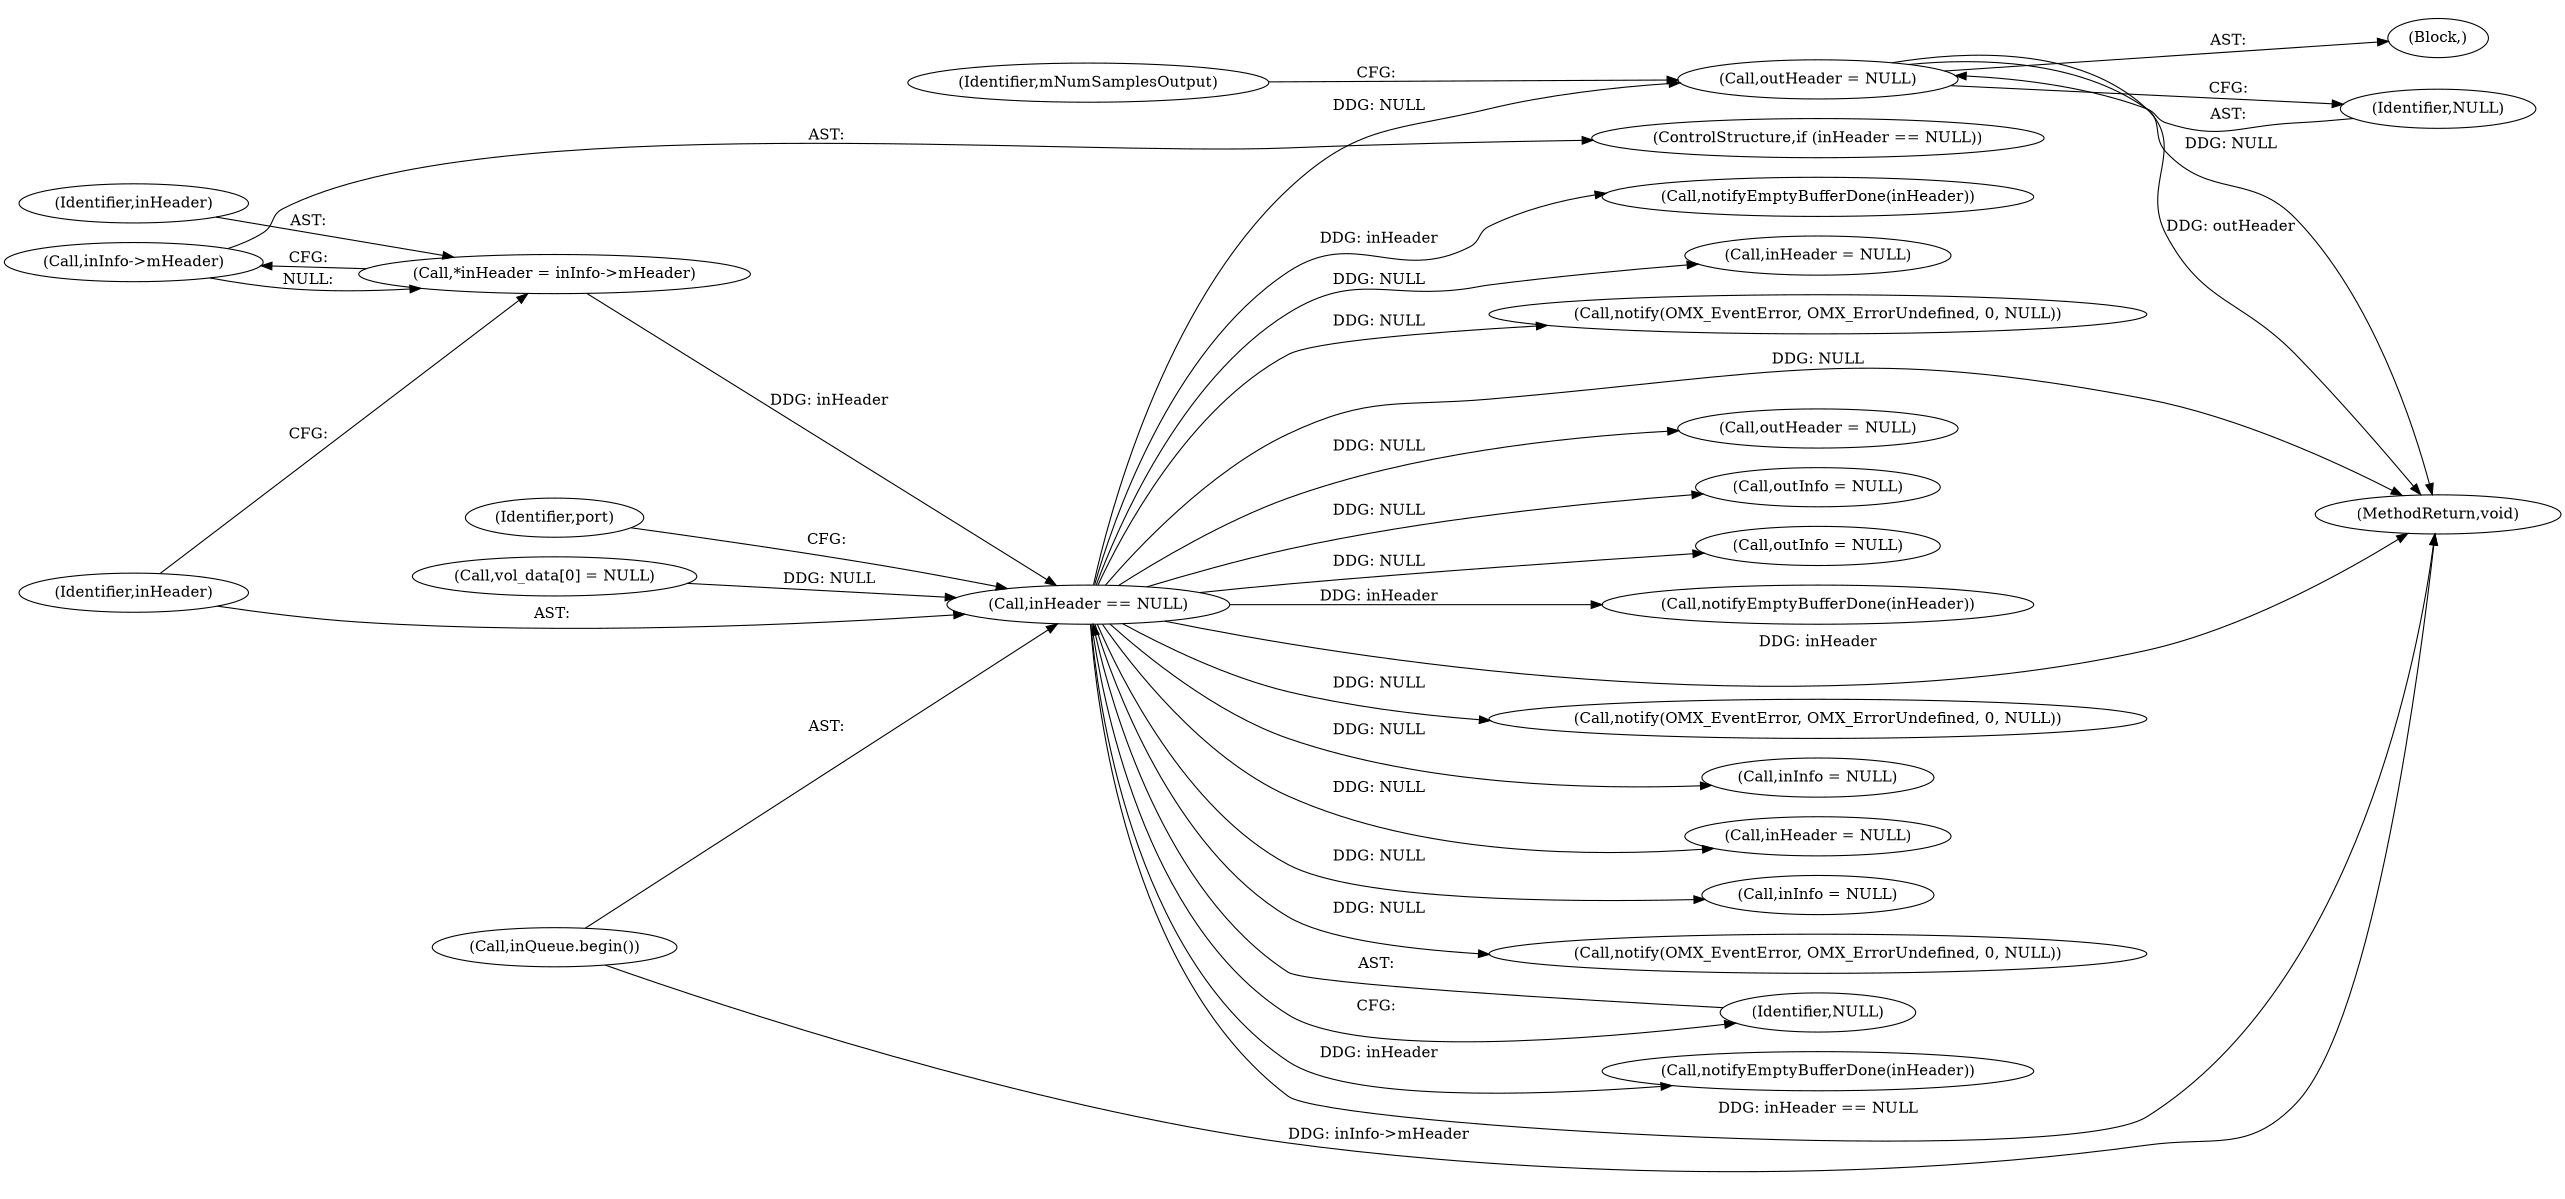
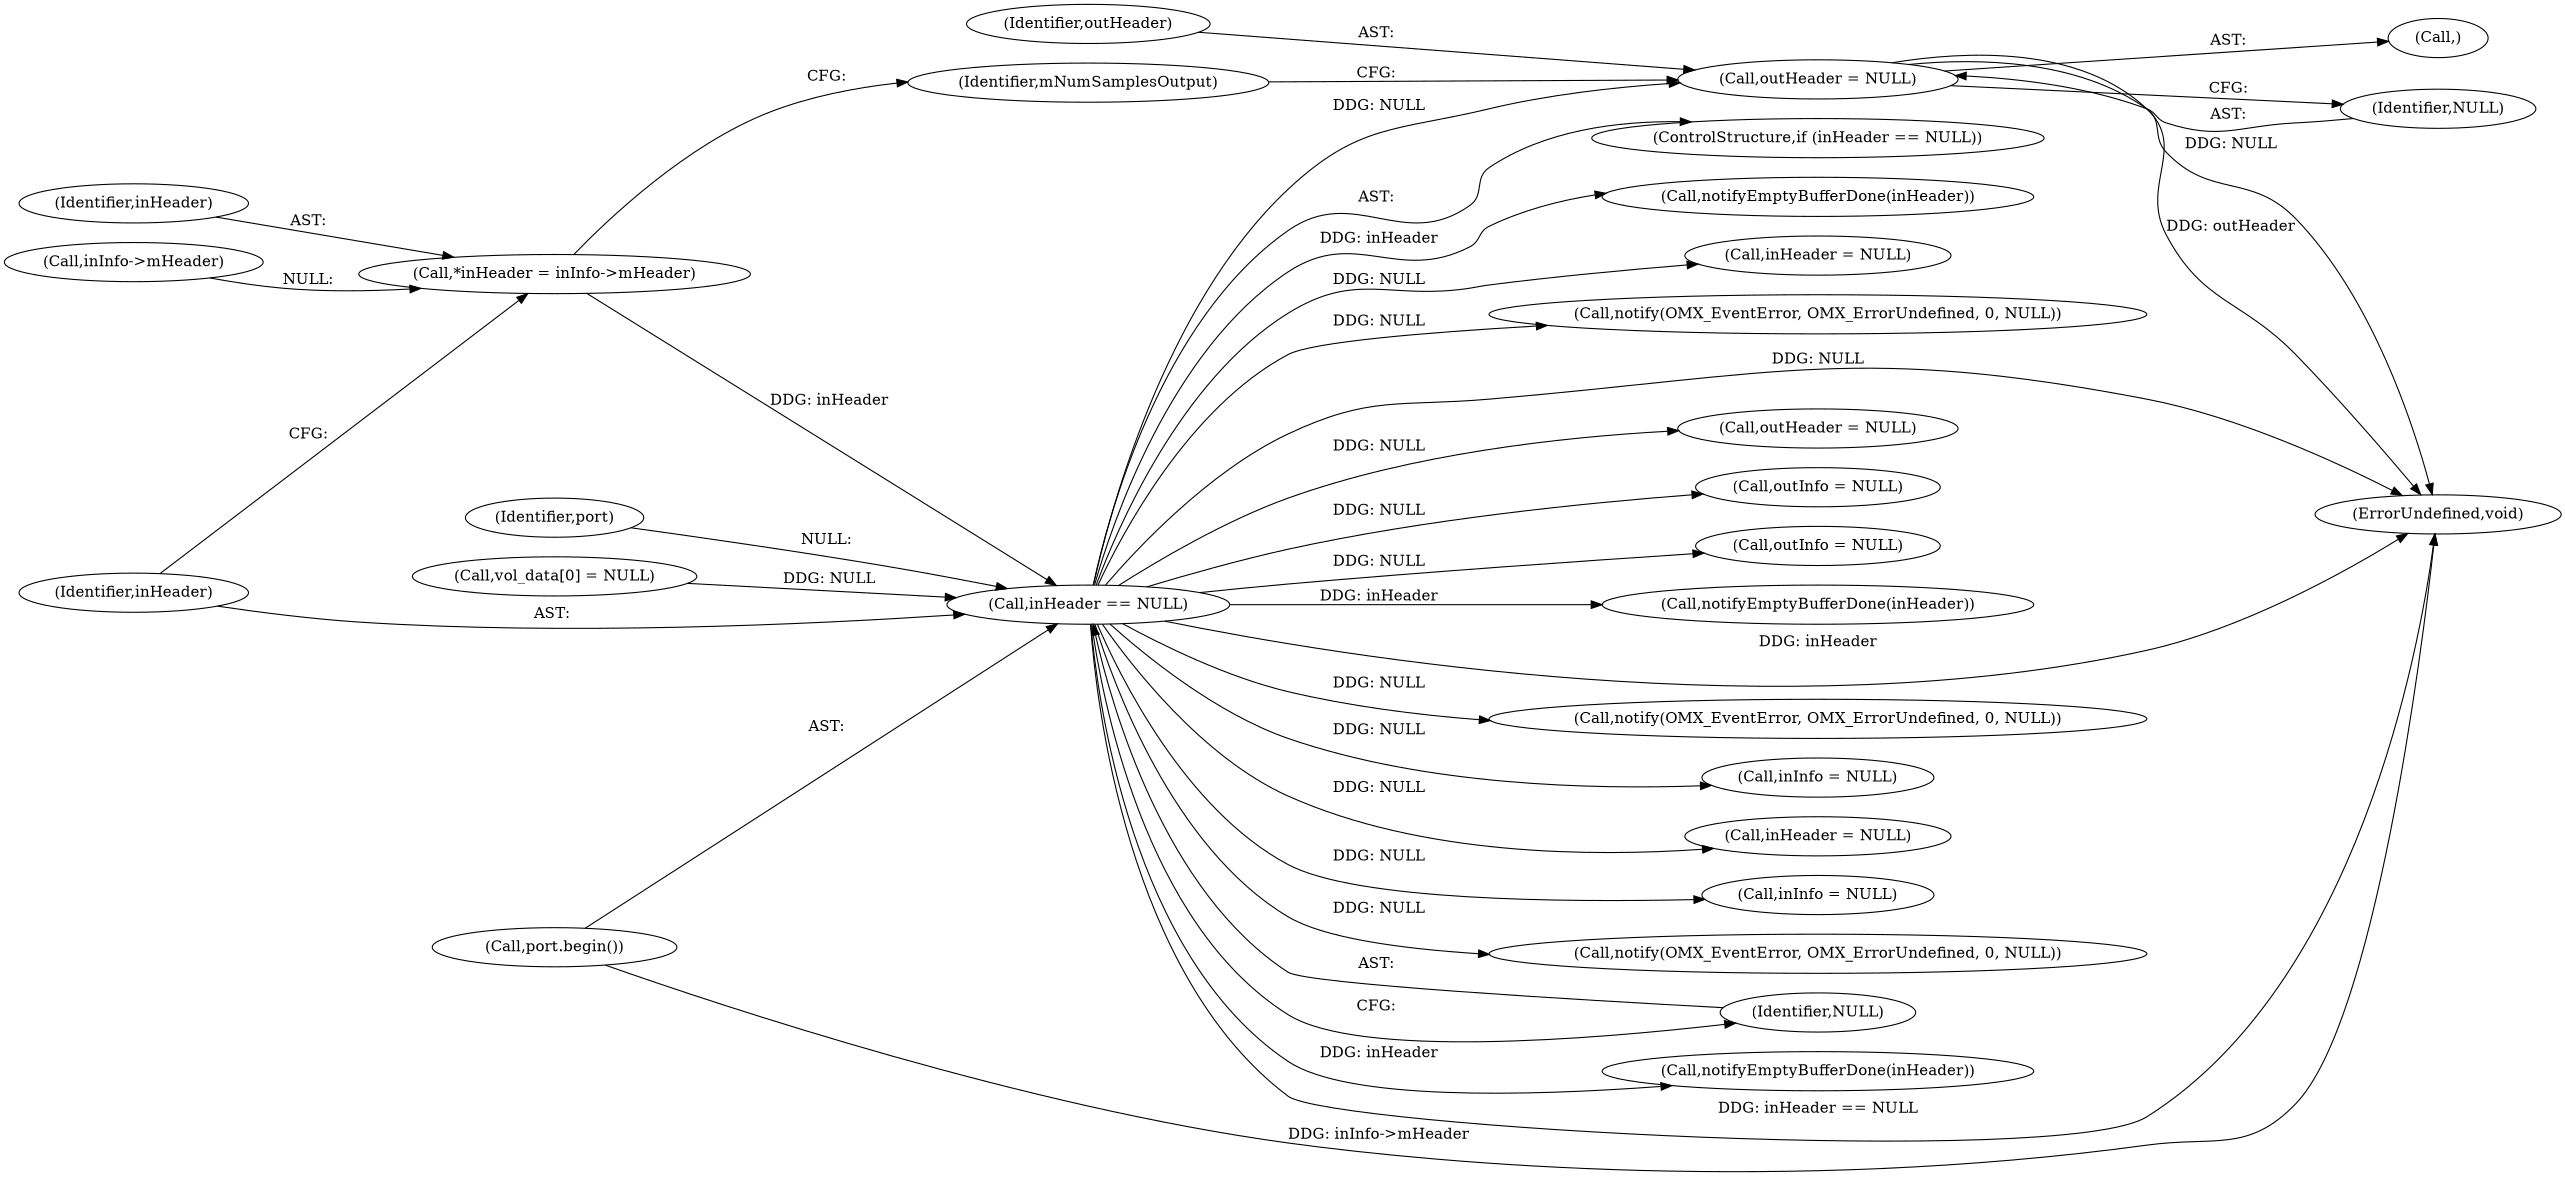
node "(Identifier,outHeader)": added
node "(Block,)": label "(Block,)" -> "(Call,)"
edge "(Call,inInfo->mHeader)" -> "(ControlStructure,if (inHeader == NULL))": now "(Call,inHeader == NULL)" -> "(ControlStructure,if (inHeader == NULL))"
edge "(Call,*inHeader = inInfo->mHeader)" -> "(Call,inInfo->mHeader)": now "(Call,*inHeader = inInfo->mHeader)" -> "(Identifier,mNumSamplesOutput)"
node "(MethodReturn,void)": label "(MethodReturn,void)" -> "(ErrorUndefined,void)"
edge "(Identifier,port)" -> "(Call,inHeader == NULL)": label "CFG: " -> "NULL: "
node "(Call,inQueue.begin())": label "(Call,inQueue.begin())" -> "(Call,port.begin())"
